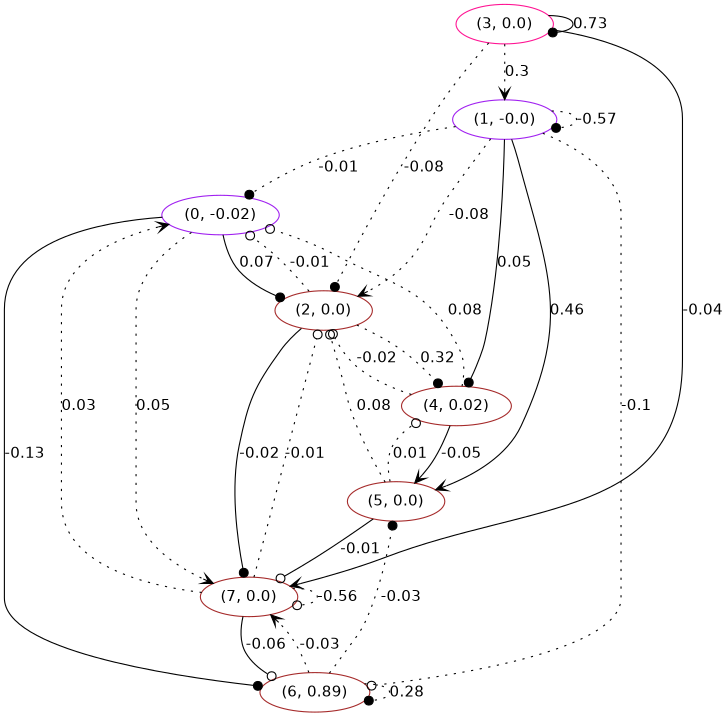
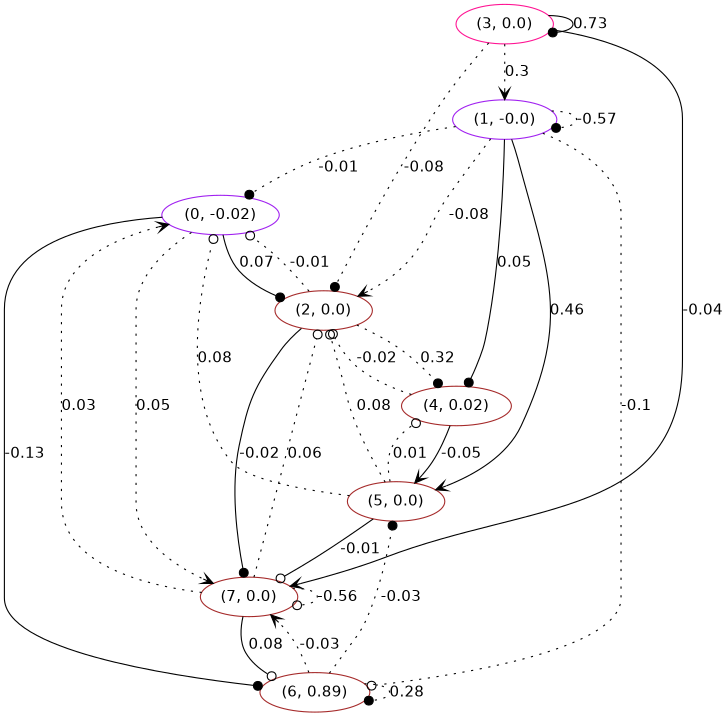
edge "(4, 0.02)" -> "(0, -0.02)": now "(5, 0.0)" -> "(0, -0.02)"
edge "(7, 0.0)" -> "(2, 0.0)": label "-0.01" -> "0.06"
edge "(7, 0.0)" -> "(6, 0.89)": label "-0.06" -> "0.08"
